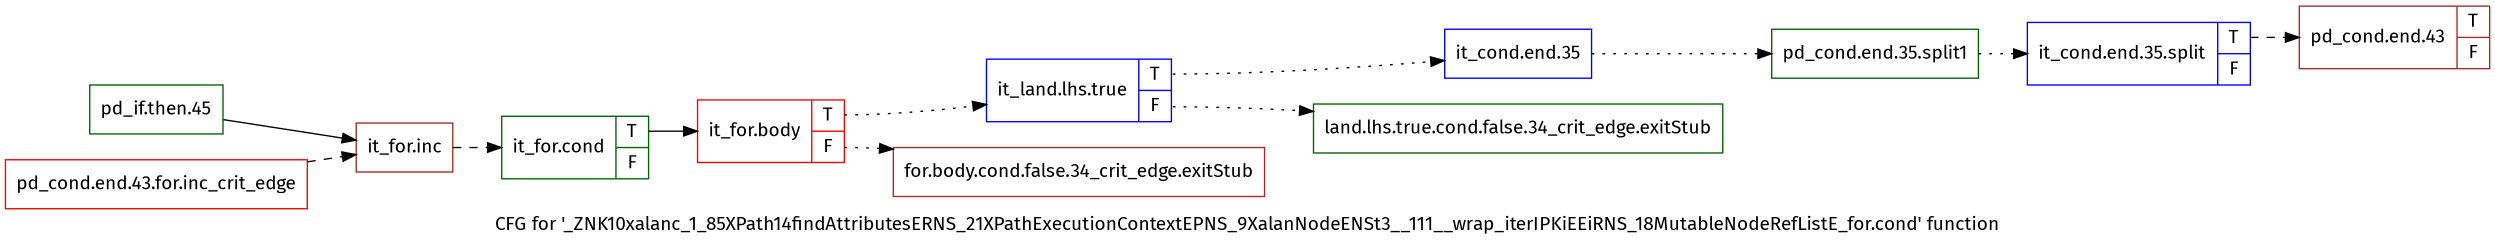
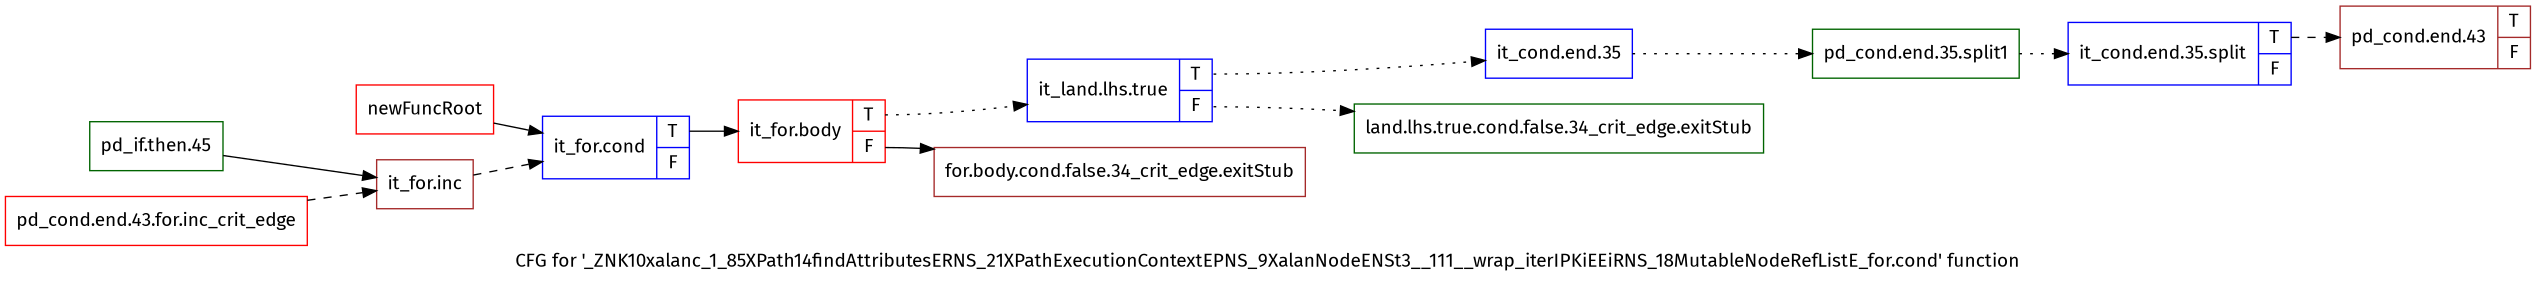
node "newFuncRoot": added
node "it_for.cond": color darkgreen -> blue
edge "it_for.body" -> "for.body.cond.false.34_crit_edge.exitStub": style dotted -> solid
